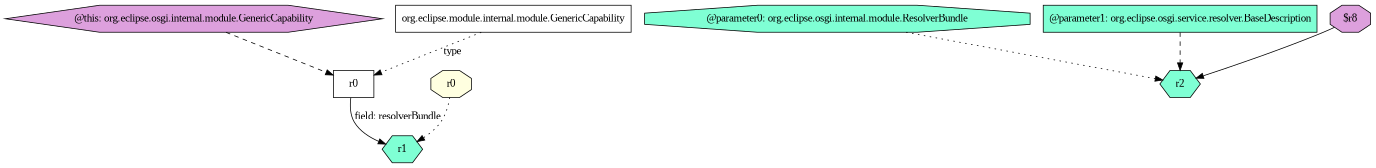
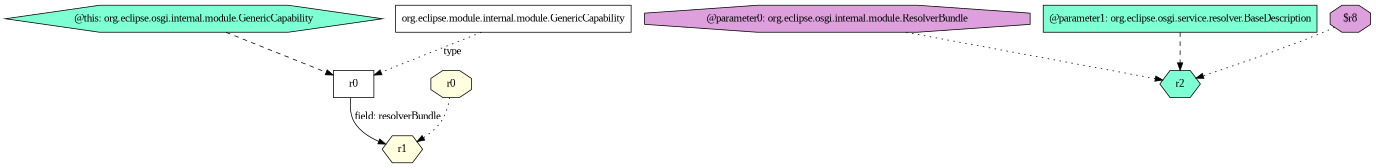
node "@this: org.eclipse.osgi.internal.module.GenericCapability": fillcolor plum -> aquamarine
node "@parameter0: org.eclipse.osgi.internal.module.ResolverBundle": fillcolor aquamarine -> plum
edge "$r8" -> "r2": style solid -> dotted
node "r1": fillcolor aquamarine -> lightyellow
